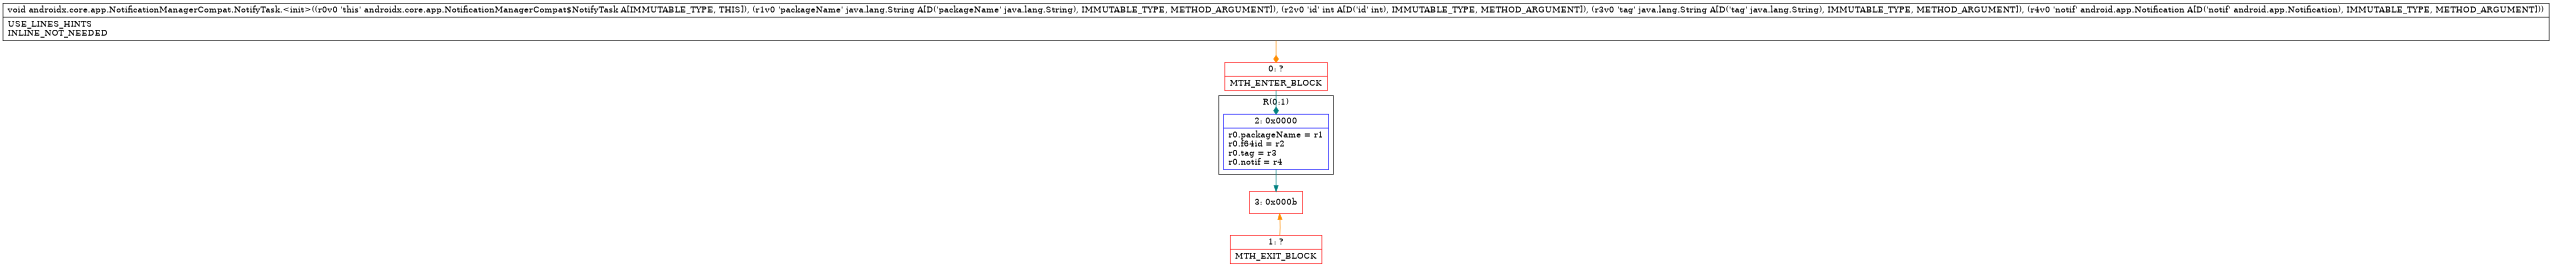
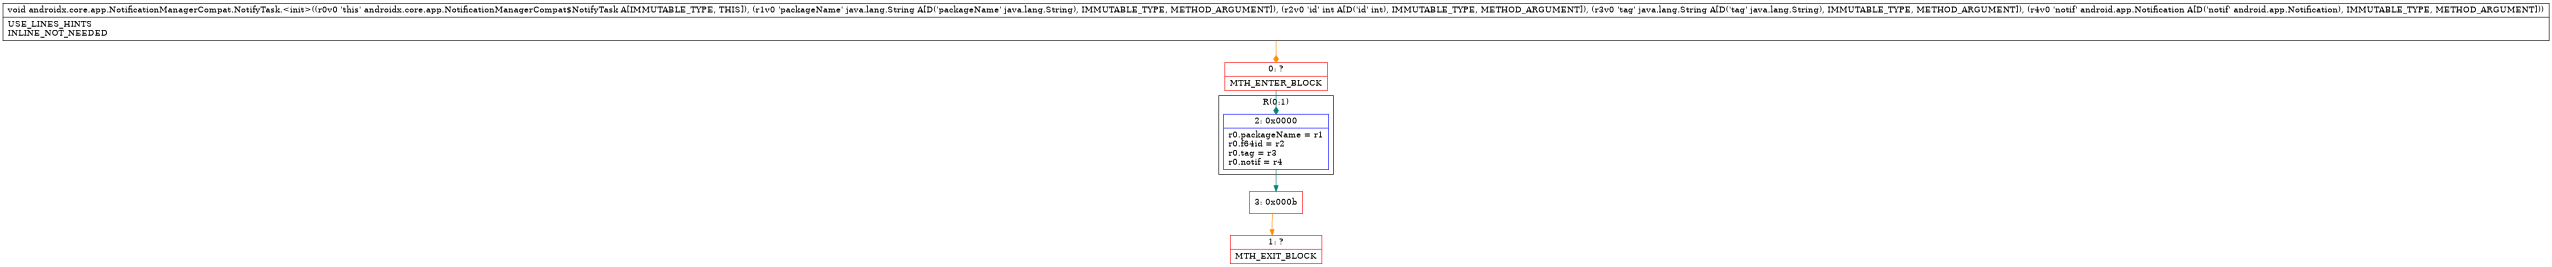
edge "1: ?" -> "3: 0x000b": reversed
